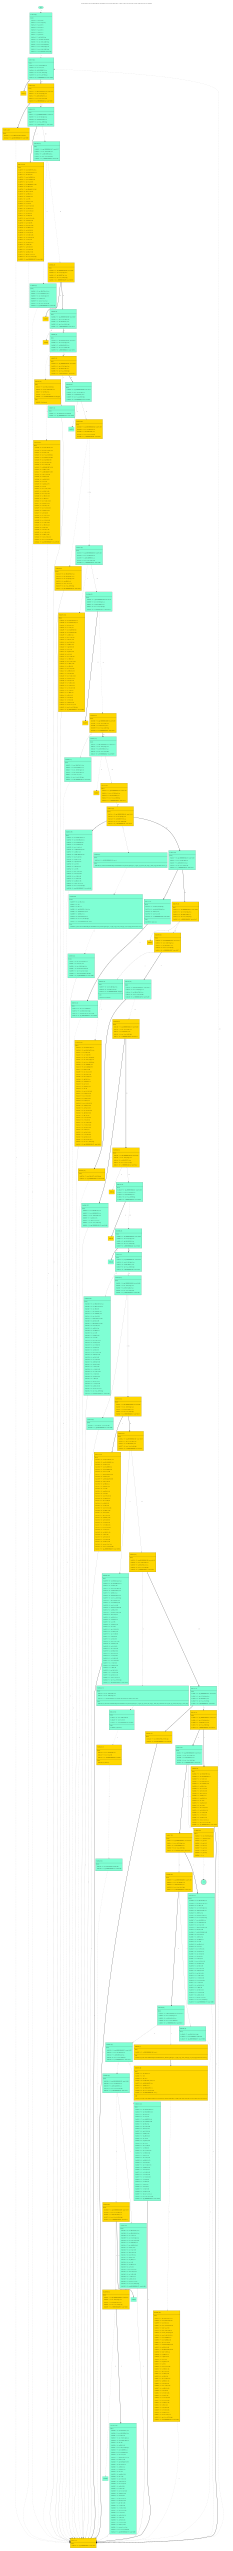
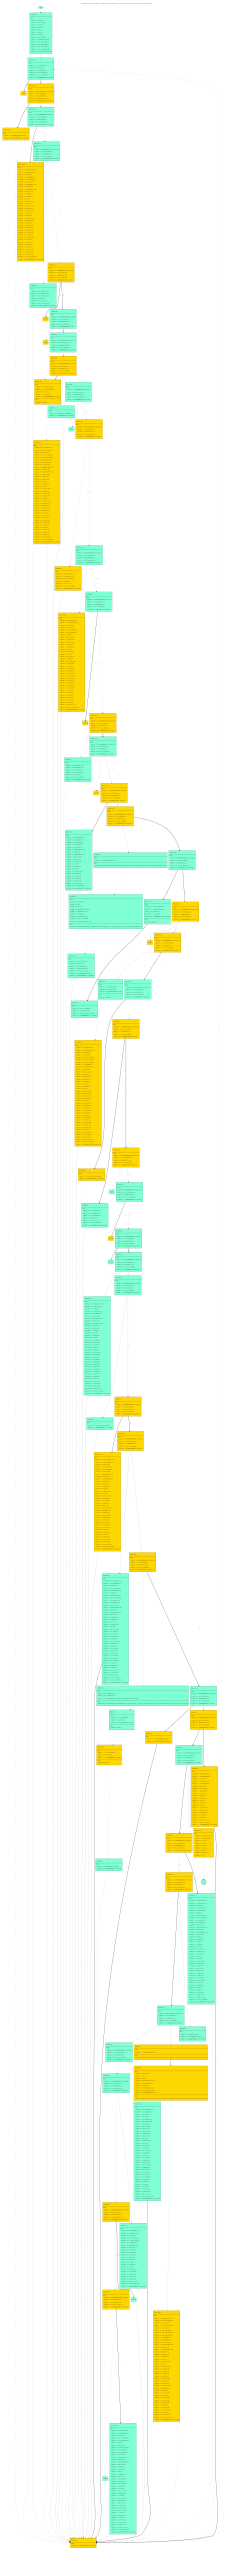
edge "0x401d76 [25]" -> "0x401d8f [25]": now "0x401d76 [25]" -> "0x4023f1 [23]"
edge "0x401e3e [25]" -> "0x402911 [88]": now "0x401e25 [25]" -> "0x402911 [88]"
node "0x402c4a": fillcolor gold -> aquamarine
